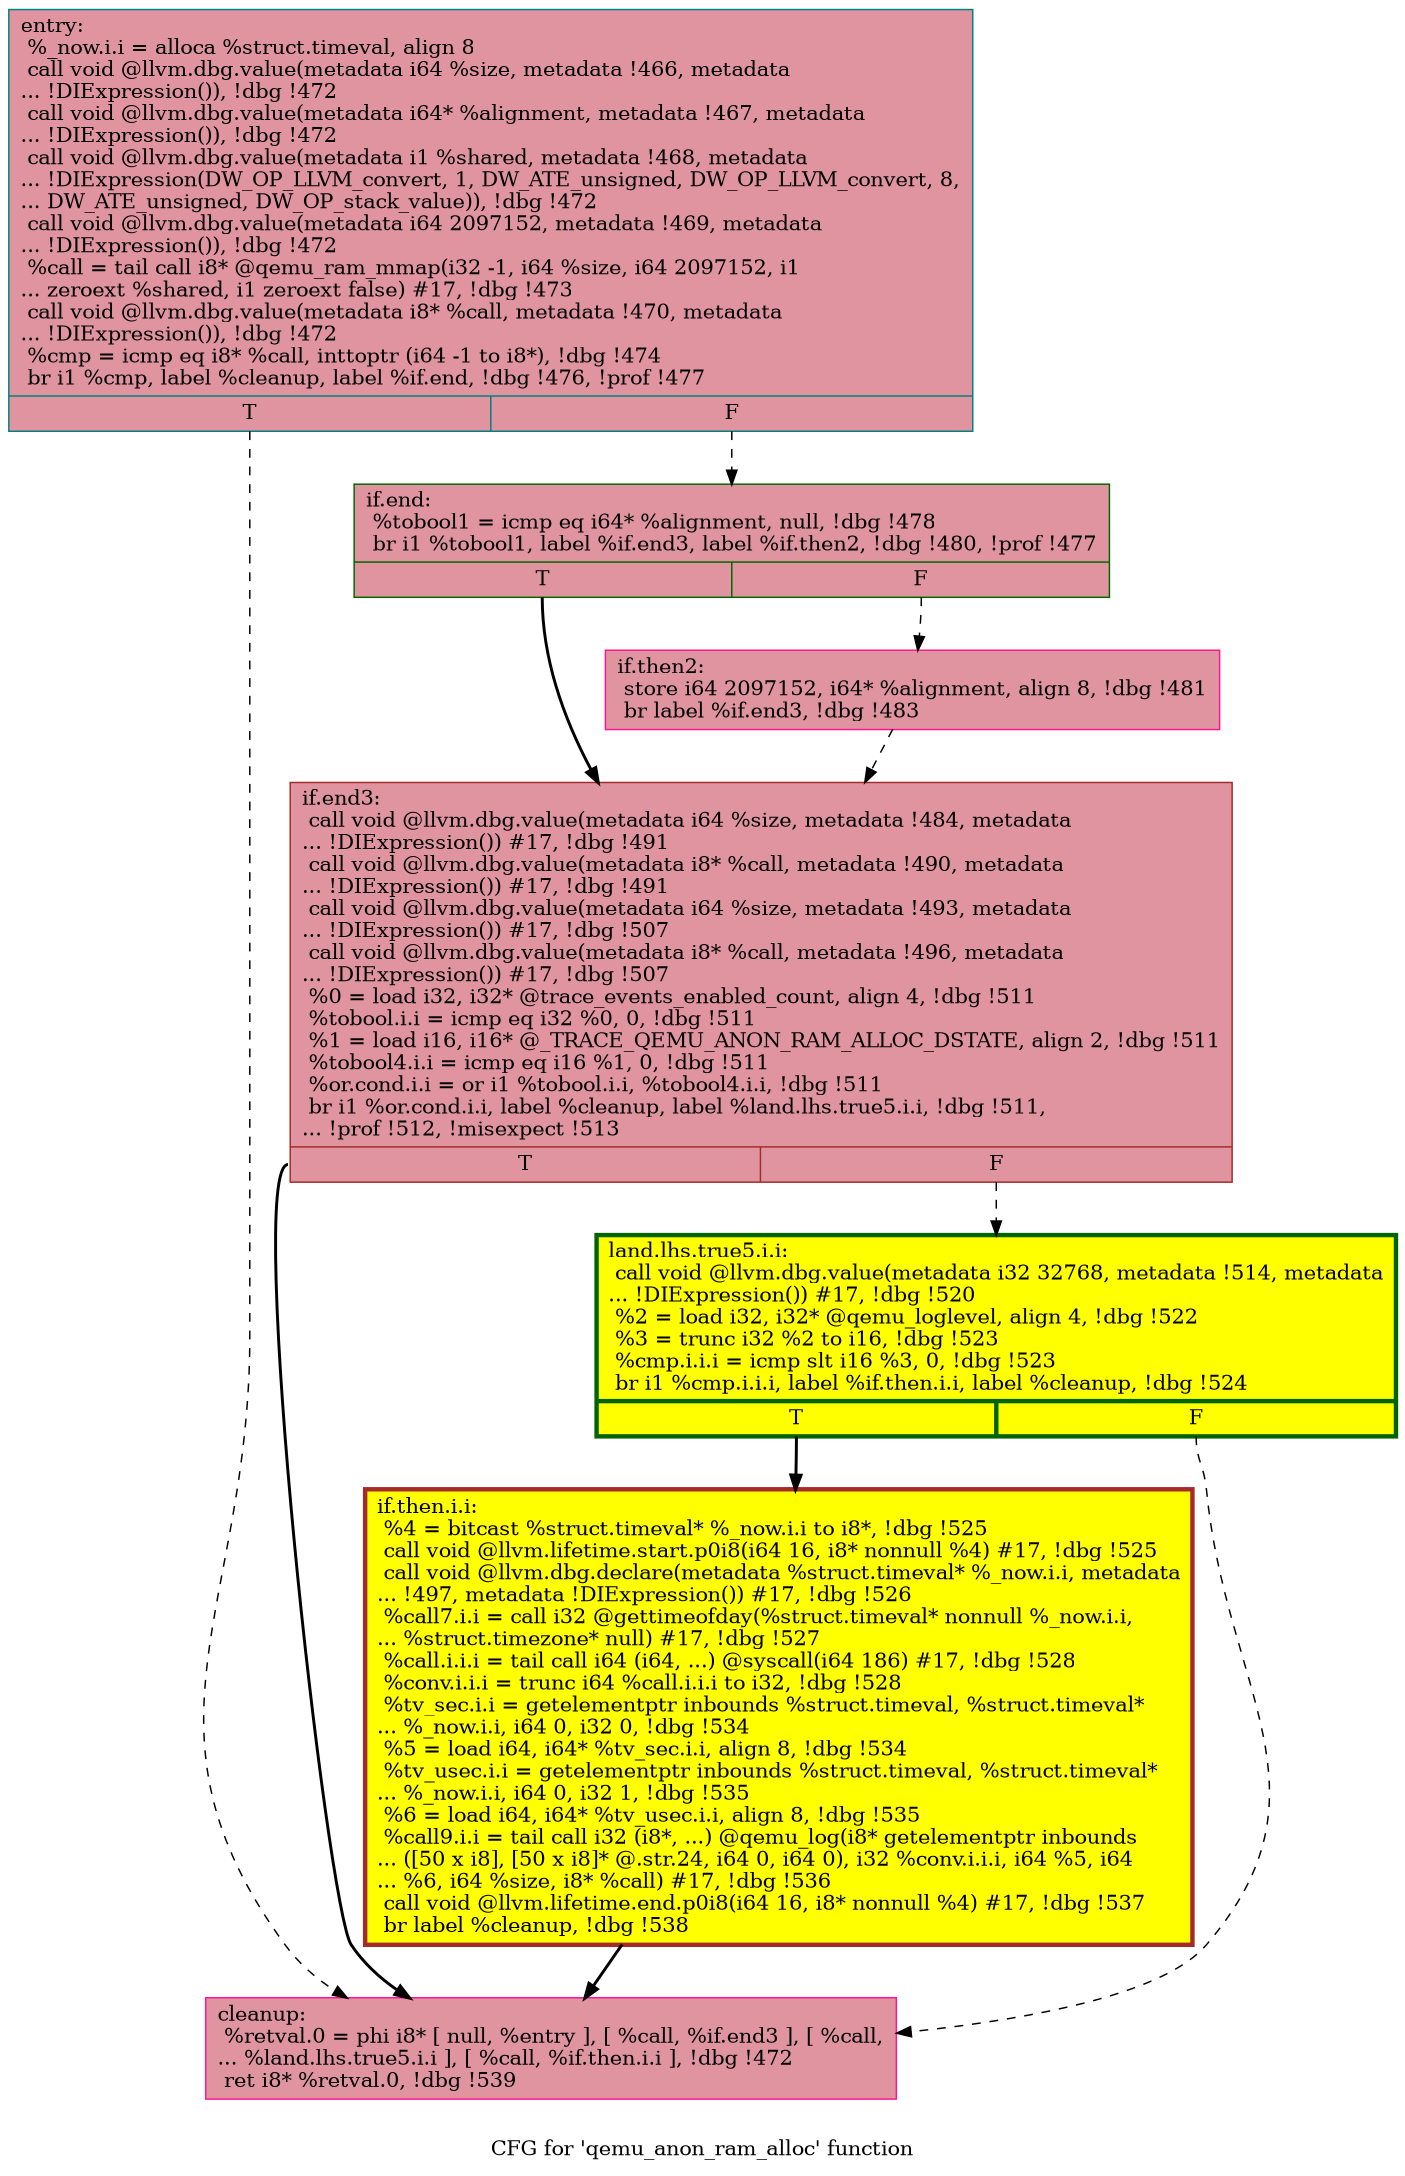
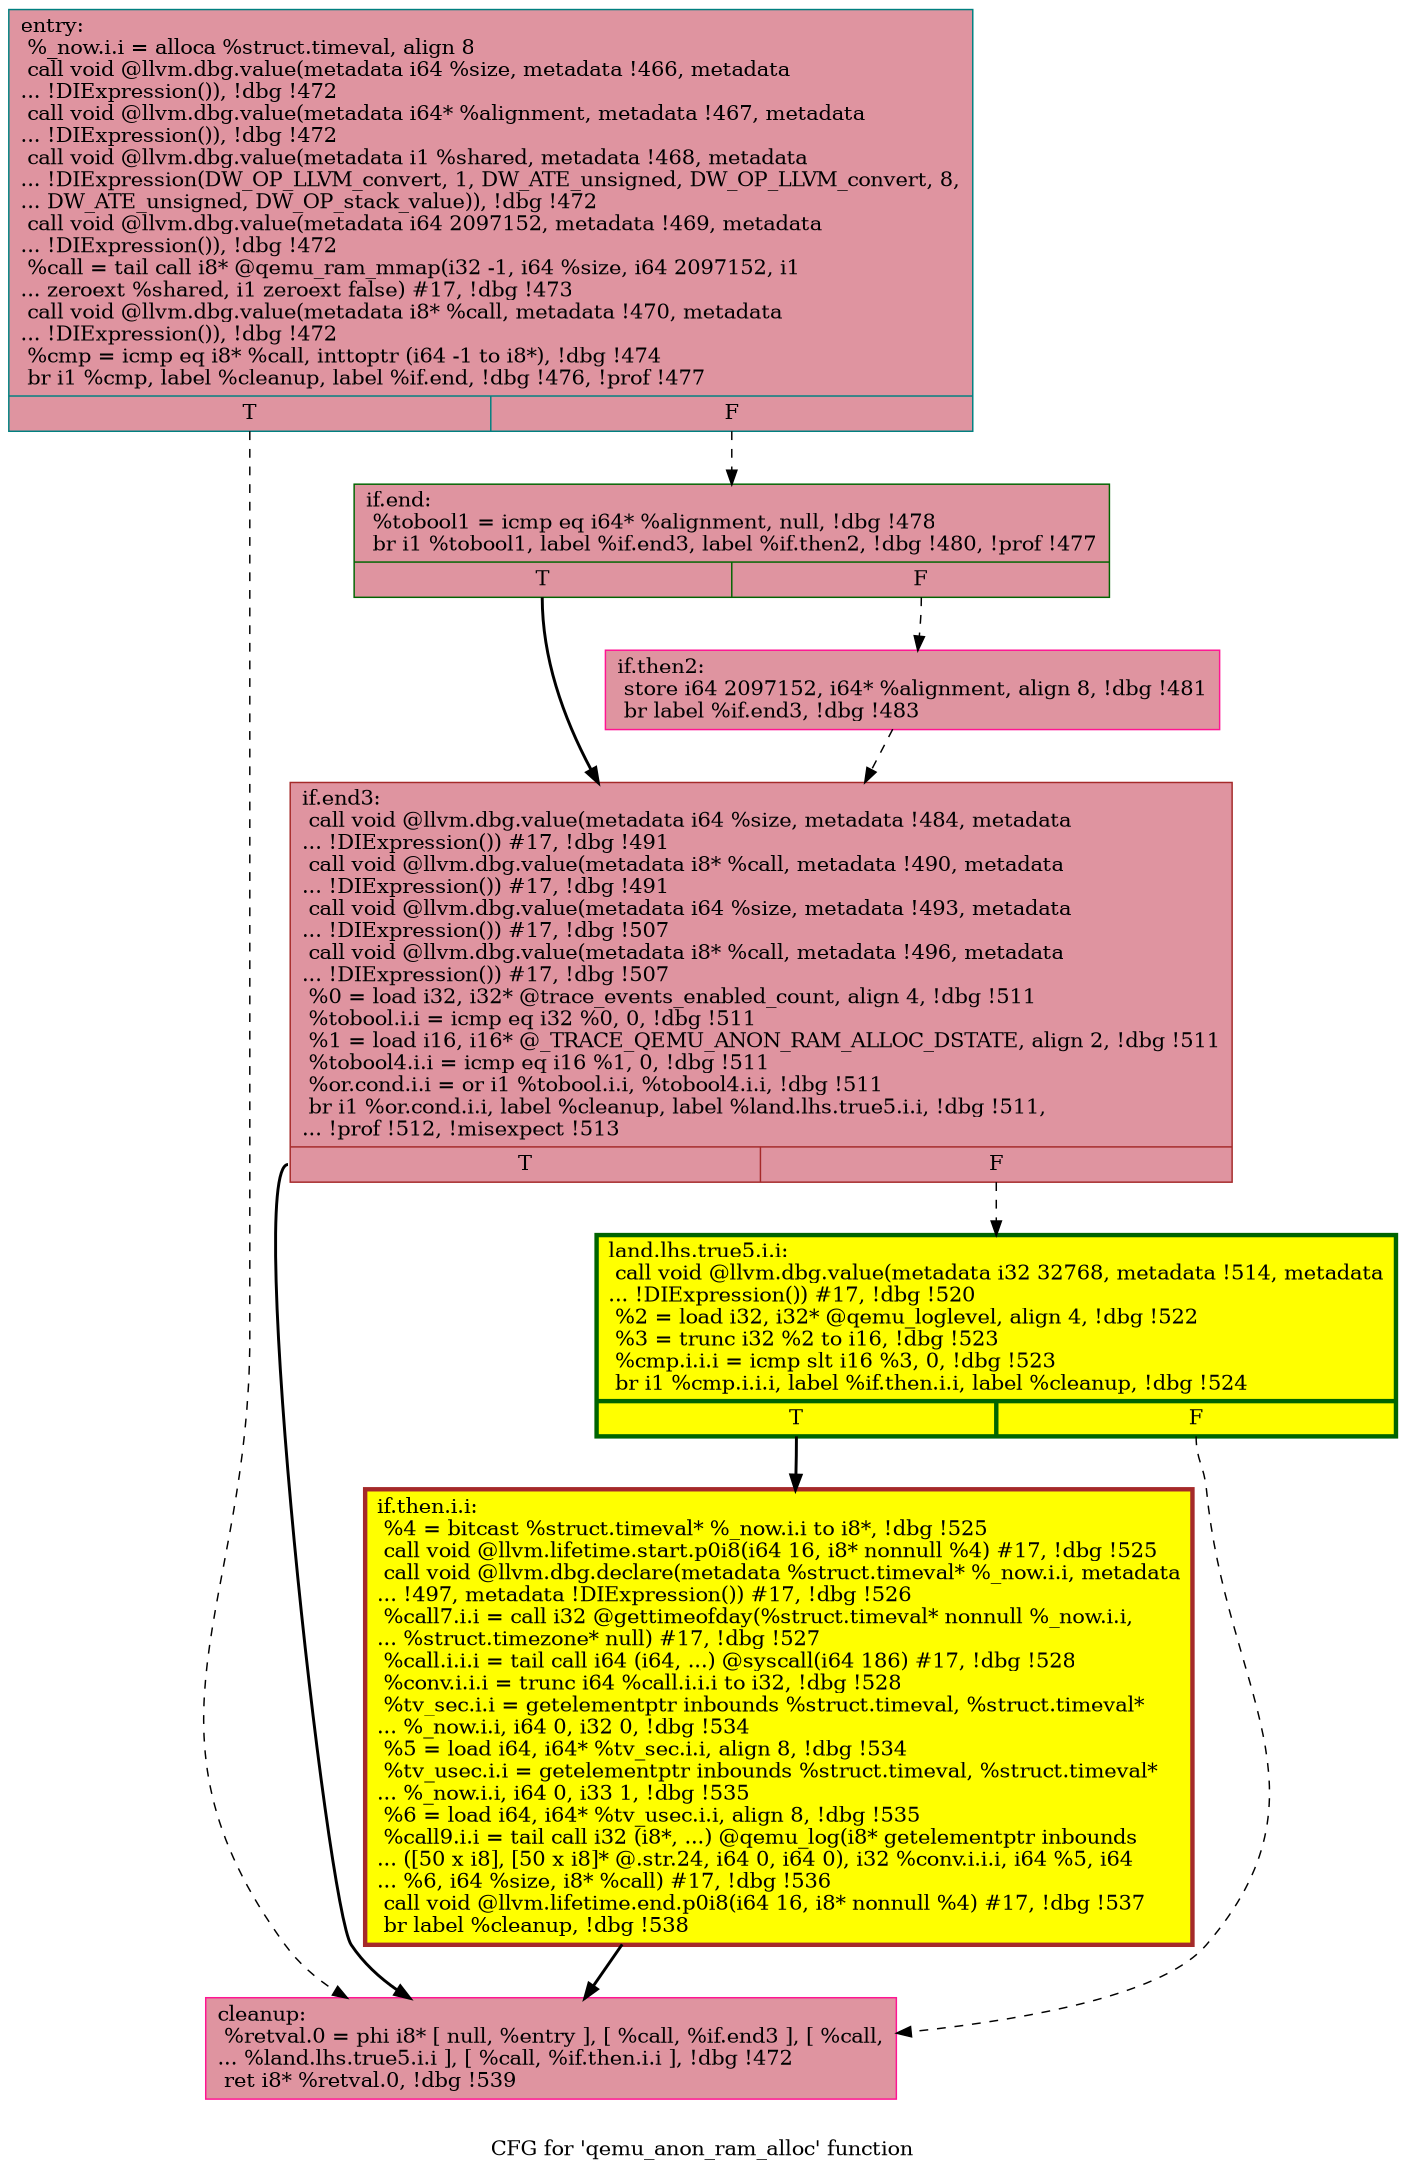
node "if.then.i.i:": text "... %_now.i.i, i64 0, i32 1, !dbg !535" -> "... %_now.i.i, i64 0, i33 1, !dbg !535"
